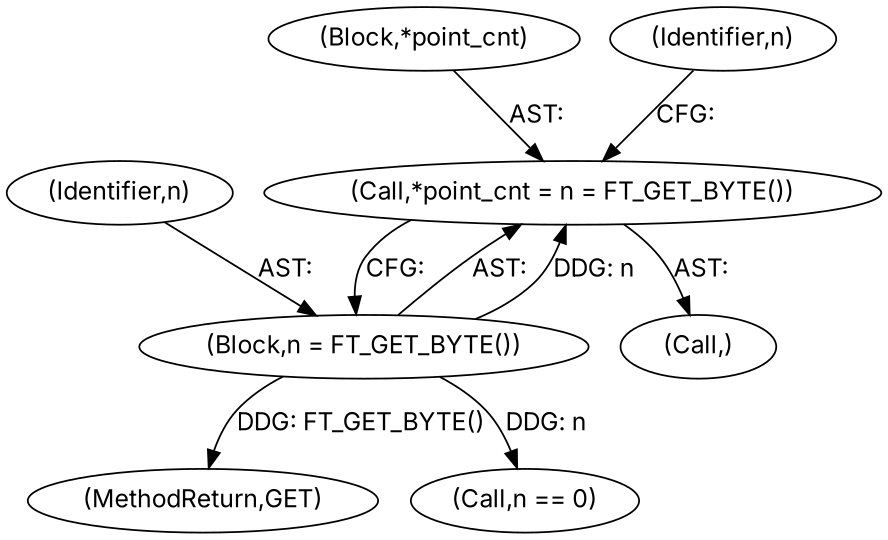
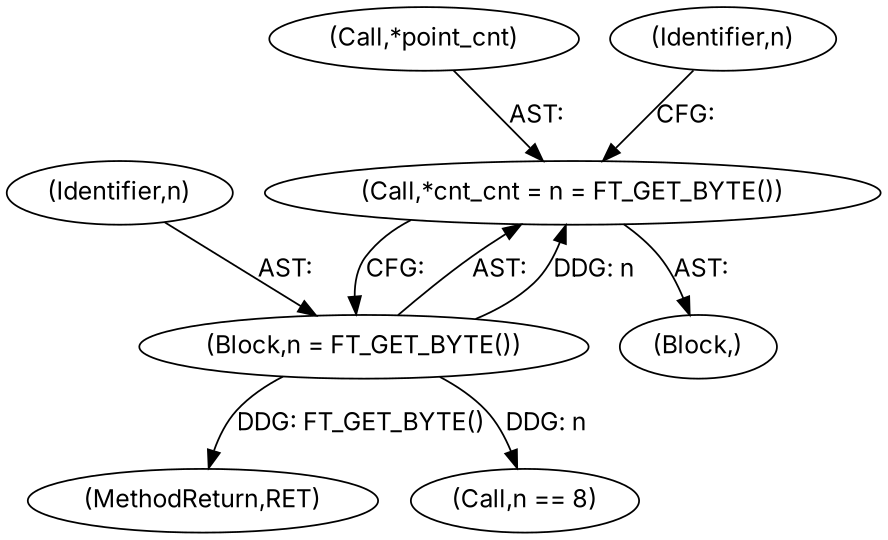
node "(Block,*point_cnt)": label "(Block,*point_cnt)" -> "(Call,*point_cnt)"
node "(Call,*point_cnt = n = FT_GET_BYTE())": label "(Call,*point_cnt = n = FT_GET_BYTE())" -> "(Call,*cnt_cnt = n = FT_GET_BYTE())"
node "(Call,)": label "(Call,)" -> "(Block,)"
node "(MethodReturn,GET)": label "(MethodReturn,GET)" -> "(MethodReturn,RET)"
node "(Call,n == 0)": label "(Call,n == 0)" -> "(Call,n == 8)"
